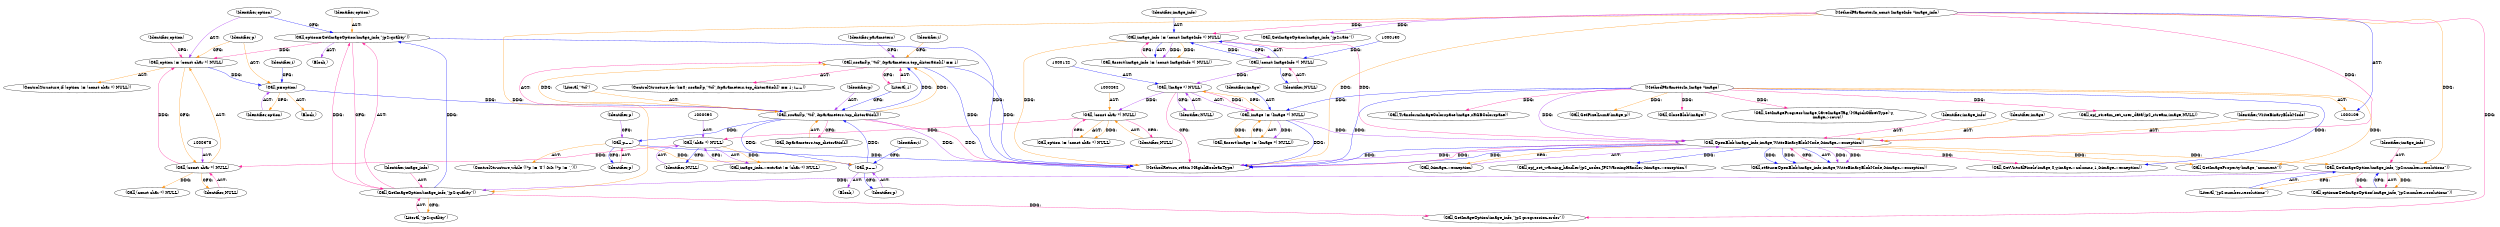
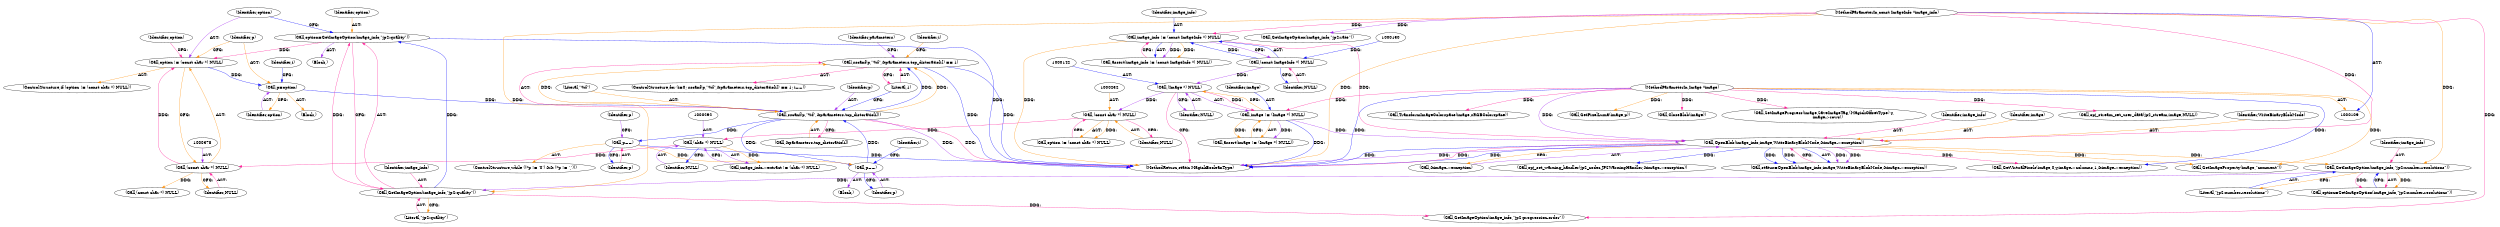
edge "(MethodParameterIn,Image *image)" -> "(Call,image != (Image *) NULL)": color blue -> deeppink
